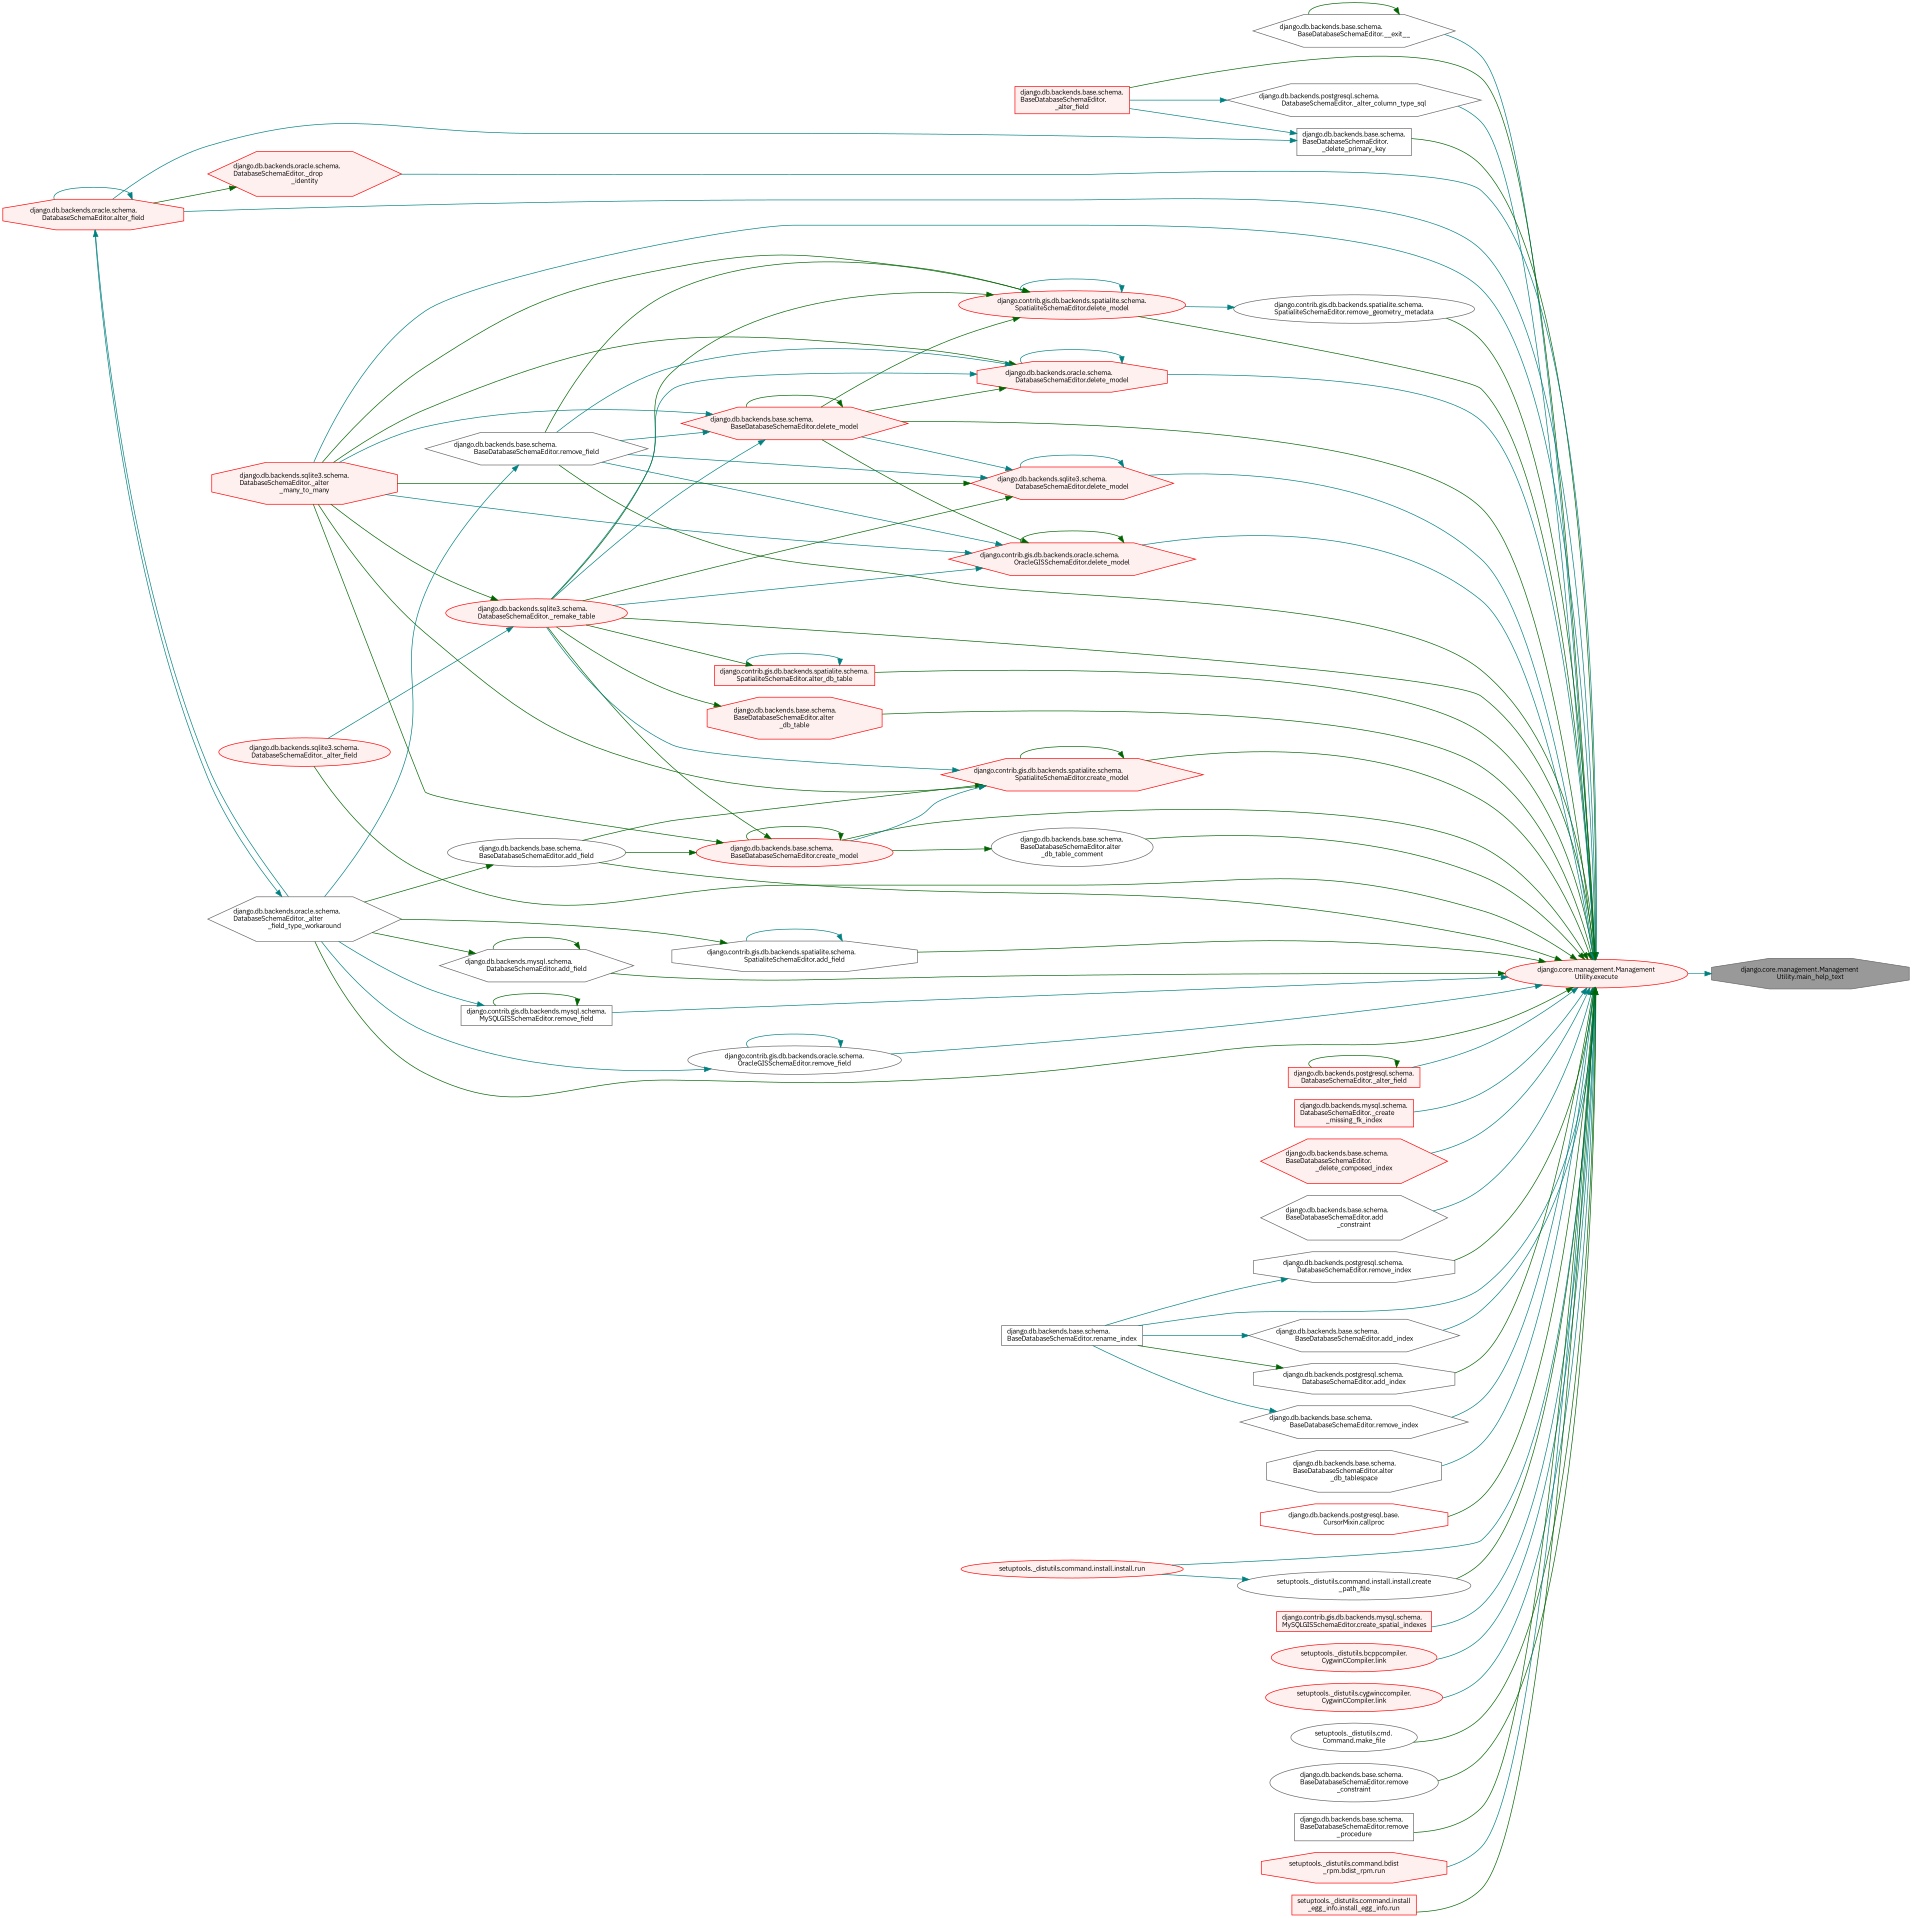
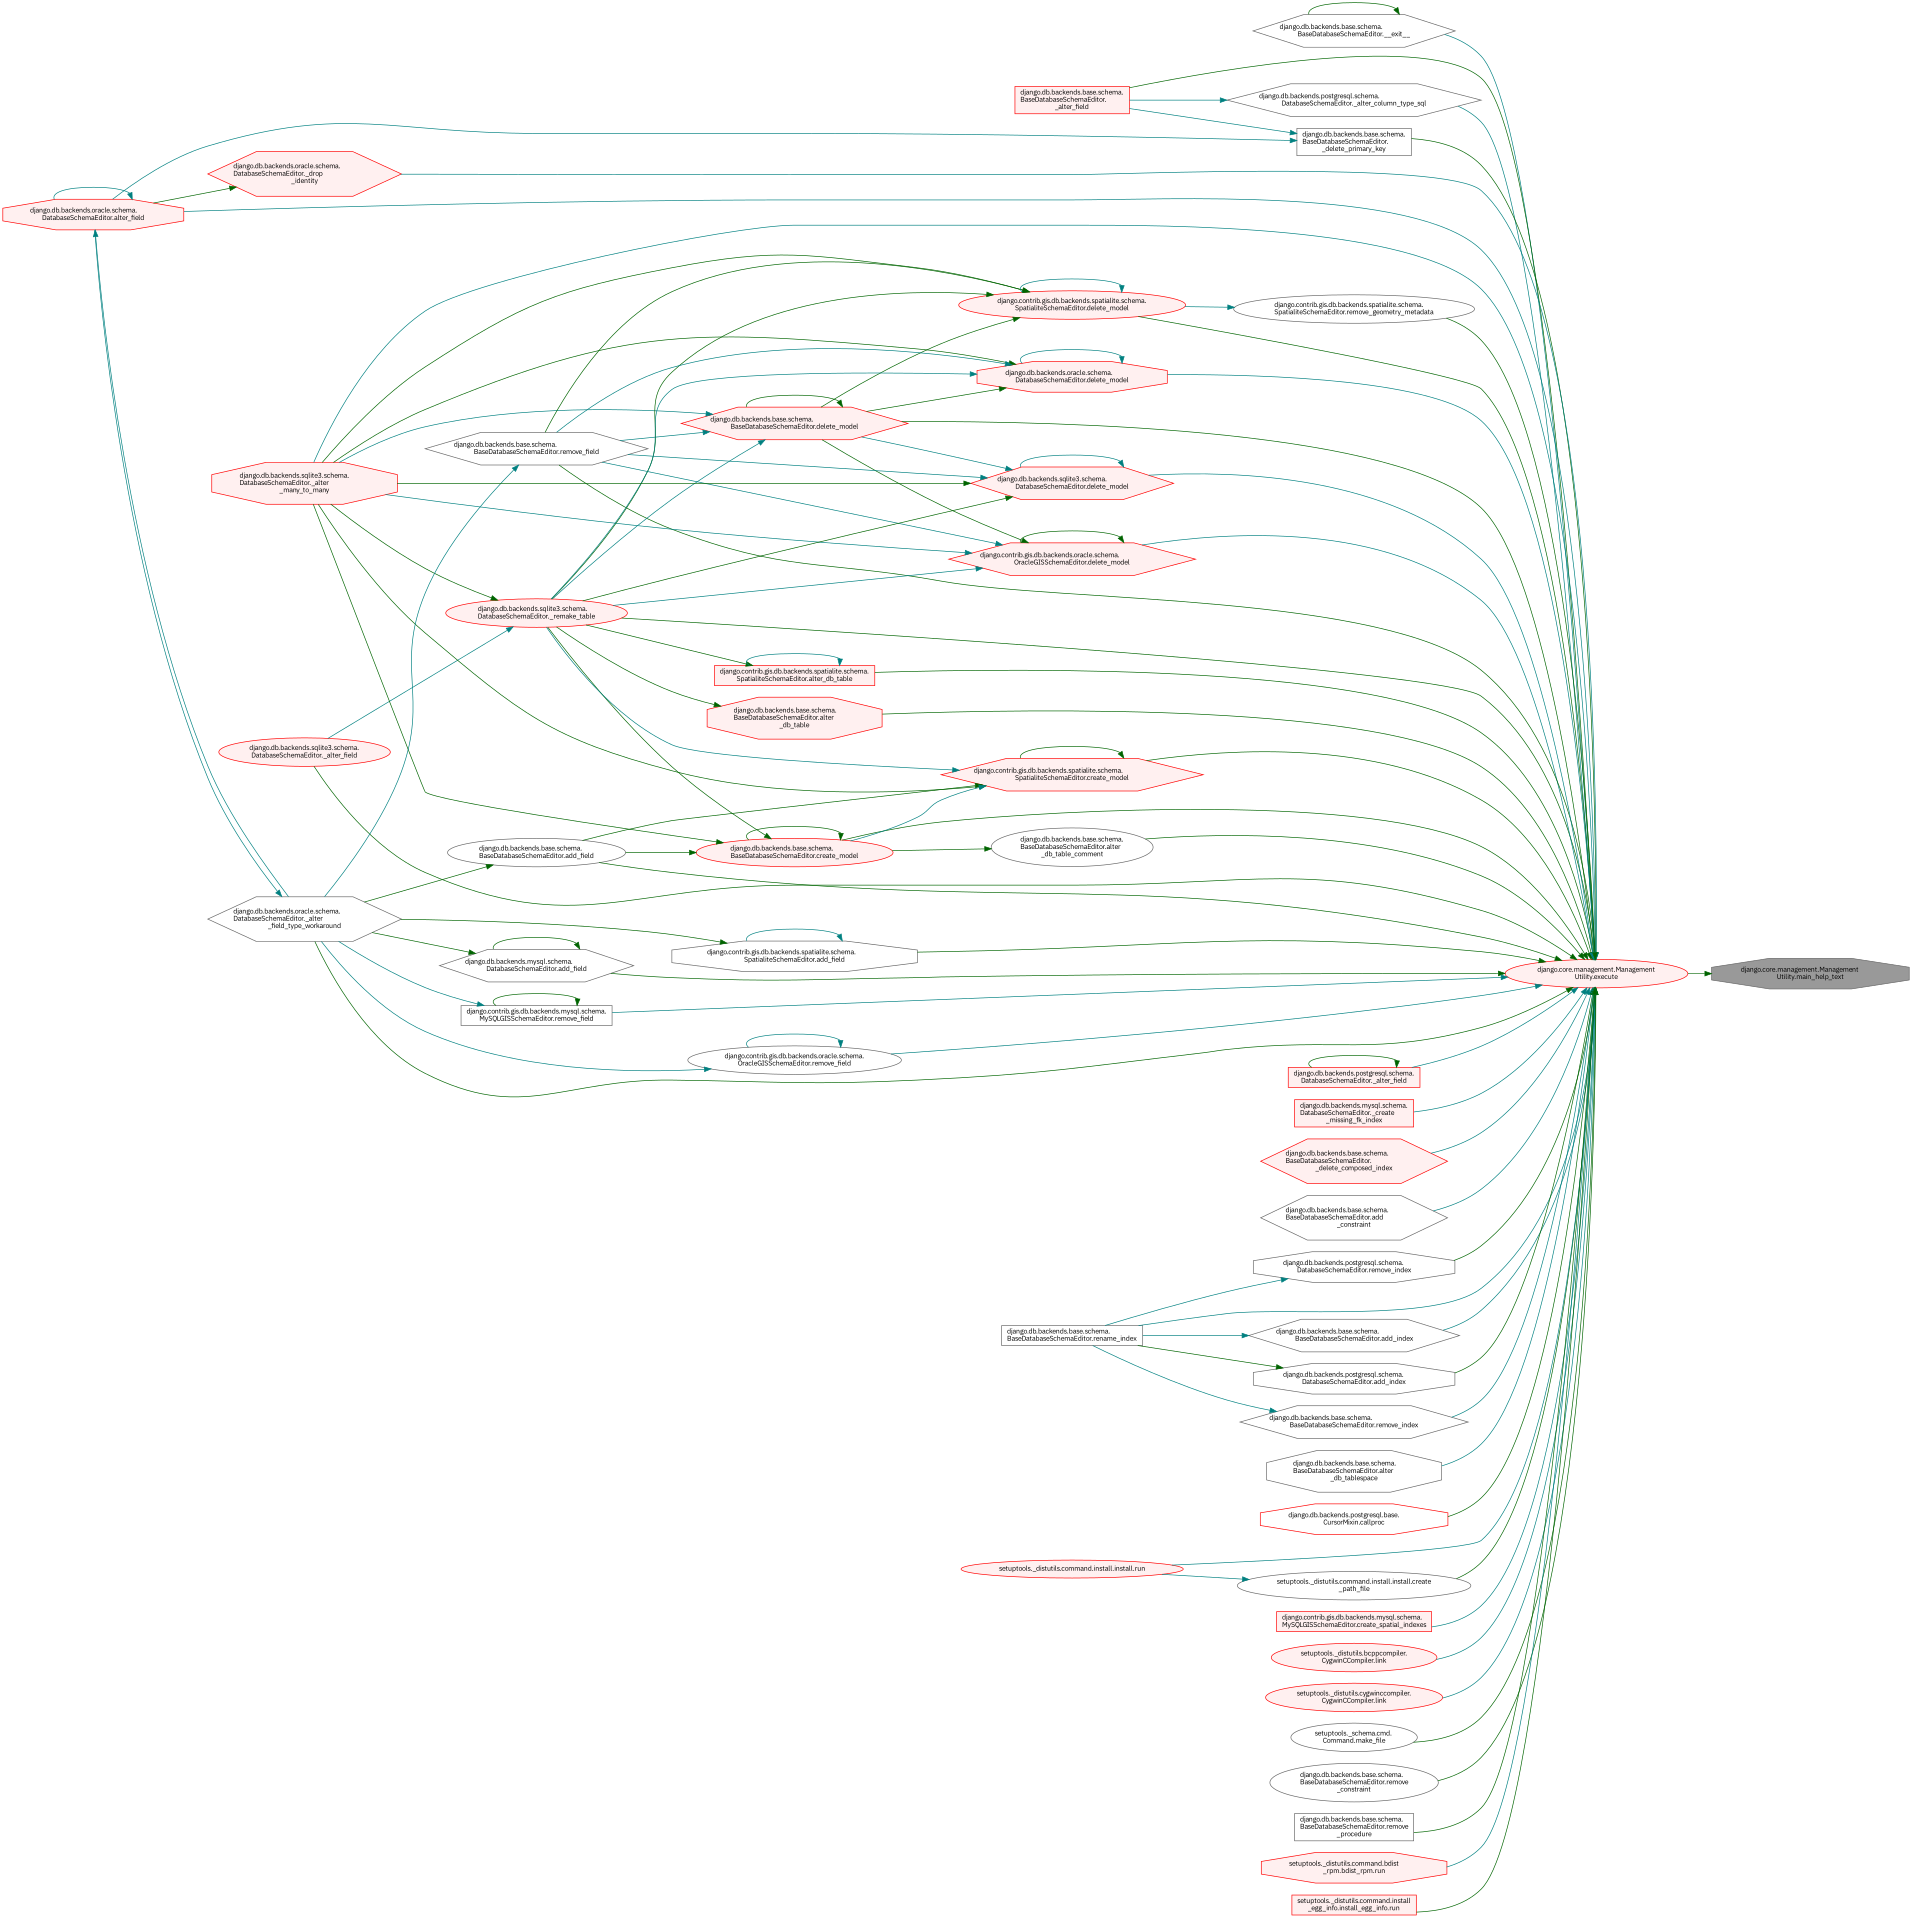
edge "django.core.management.Management Utility.execute" -> "django.core.management.Management Utility.main_help_text": color teal -> darkgreen
node "setuptools._distutils.cmd. Command.make_file": label "setuptools._distutils.cmd. Command.make_file" -> "setuptools._schema.cmd. Command.make_file"
